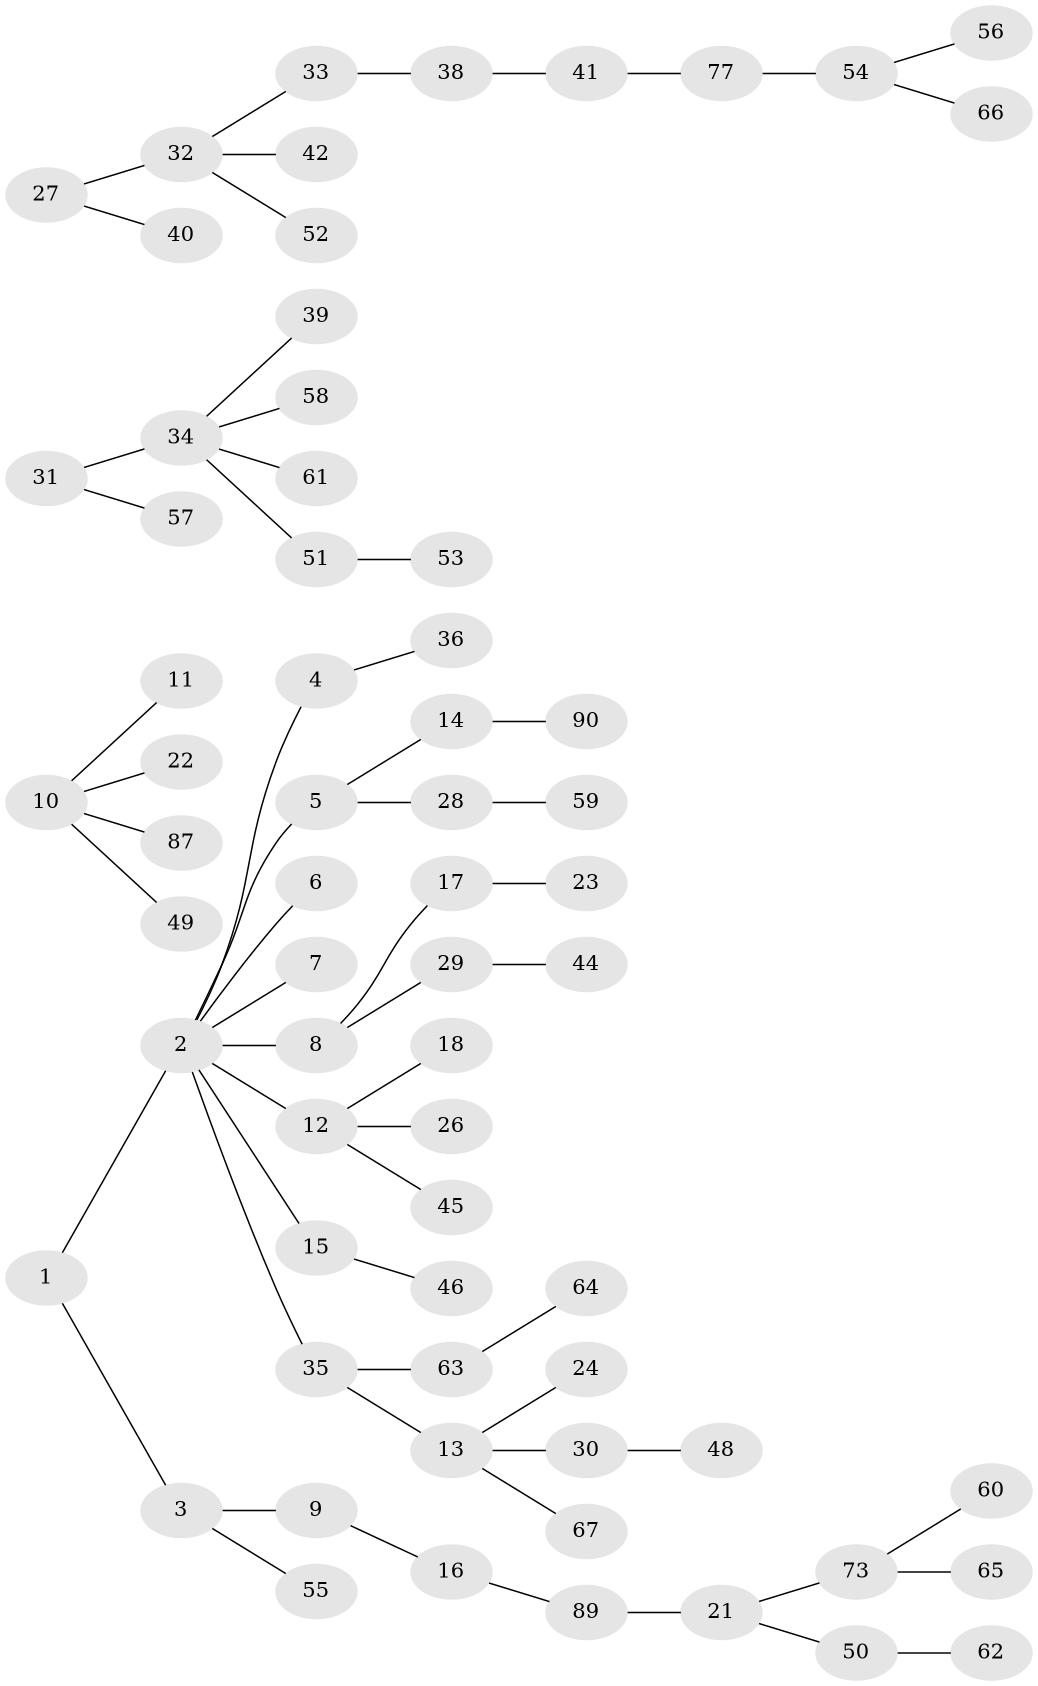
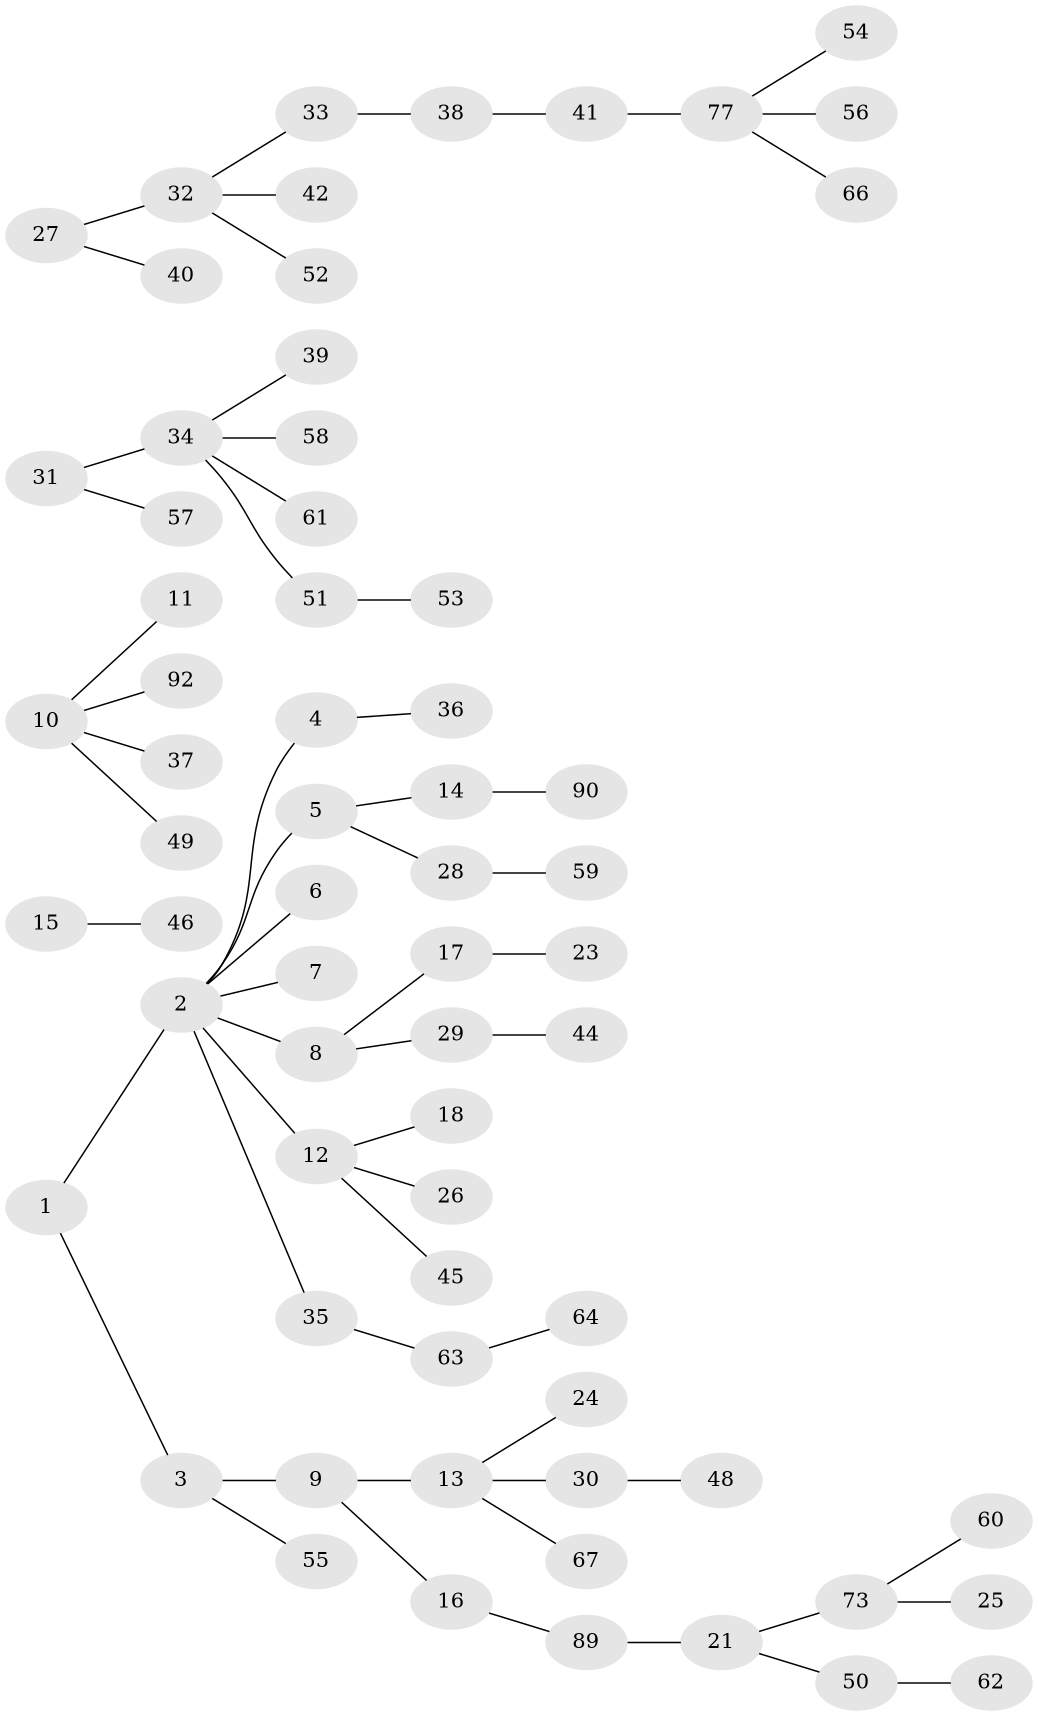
edge "56" -- "54": now "56" -- "77"
edge "54" -- "66": now "77" -- "66"
node "22": label "22" -> "92"
node "87": label "87" -> "37"
edge "2" -- "15": removed
edge "35" -- "13": now "9" -- "13"
node "65": label "65" -> "25"
